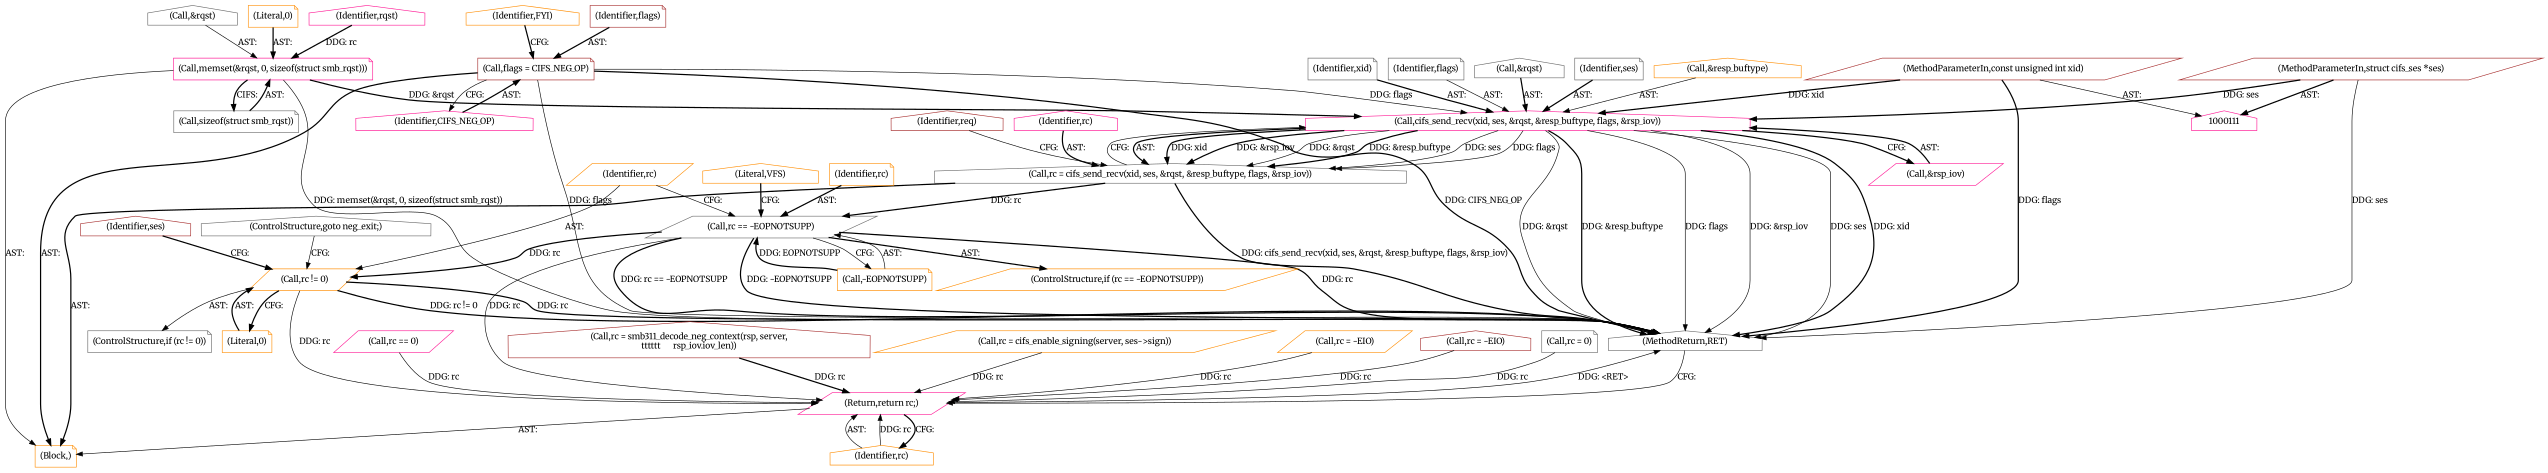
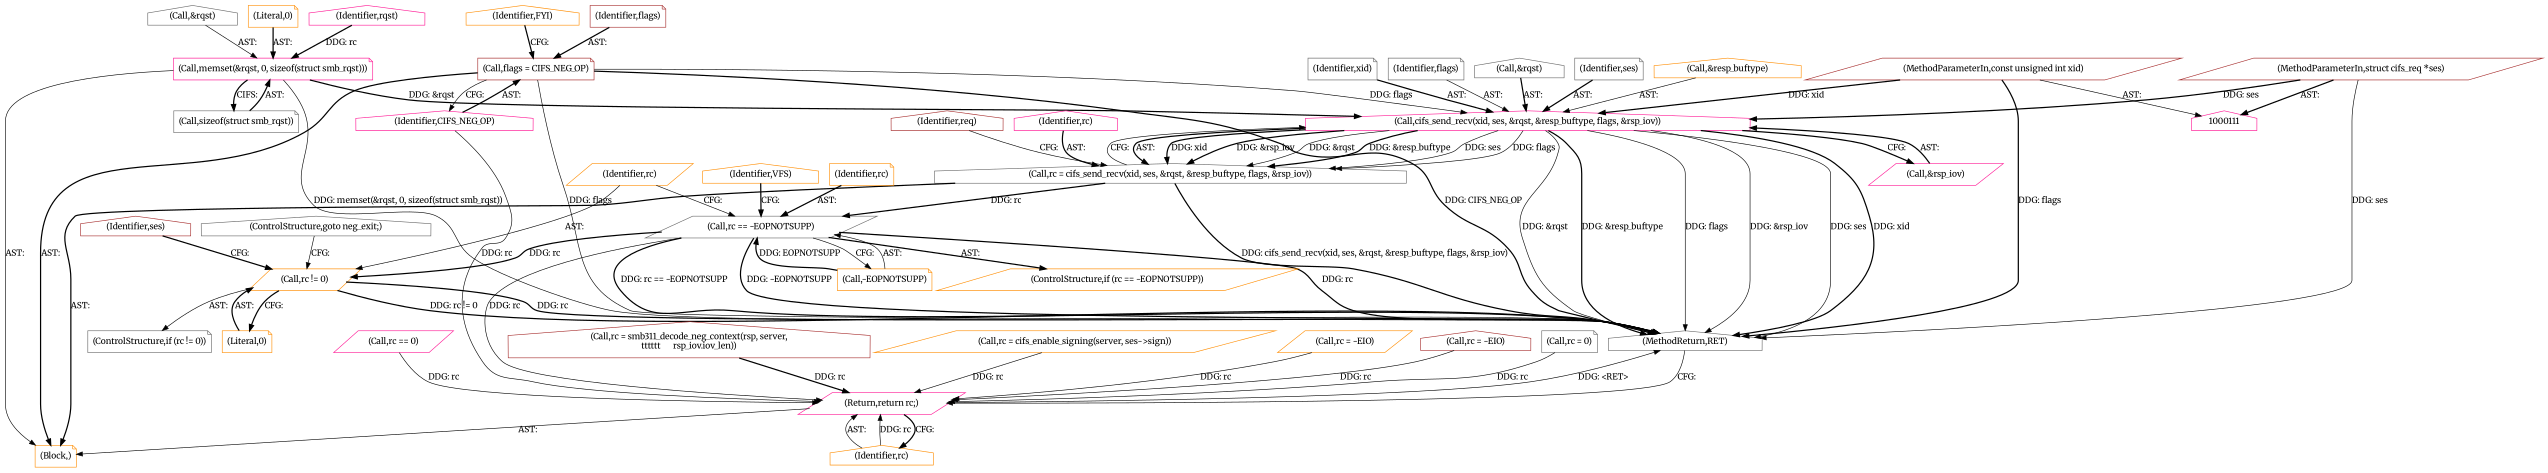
node "(MethodParameterIn,struct cifs_ses *ses)": label "(MethodParameterIn,struct cifs_ses *ses)" -> "(MethodParameterIn,struct cifs_req *ses)"
node "(Literal,VFS)": label "(Literal,VFS)" -> "(Identifier,VFS)"
edge "(Call,rc != 0)" -> "(Return,return rc;)": now "(Identifier,CIFS_NEG_OP)" -> "(Return,return rc;)"
